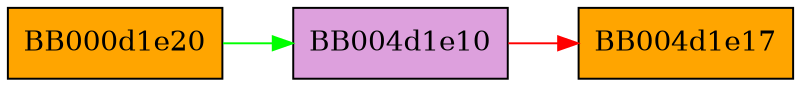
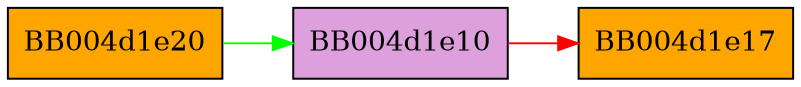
node "BB000d1e20": label "BB000d1e20" -> "BB004d1e20"
